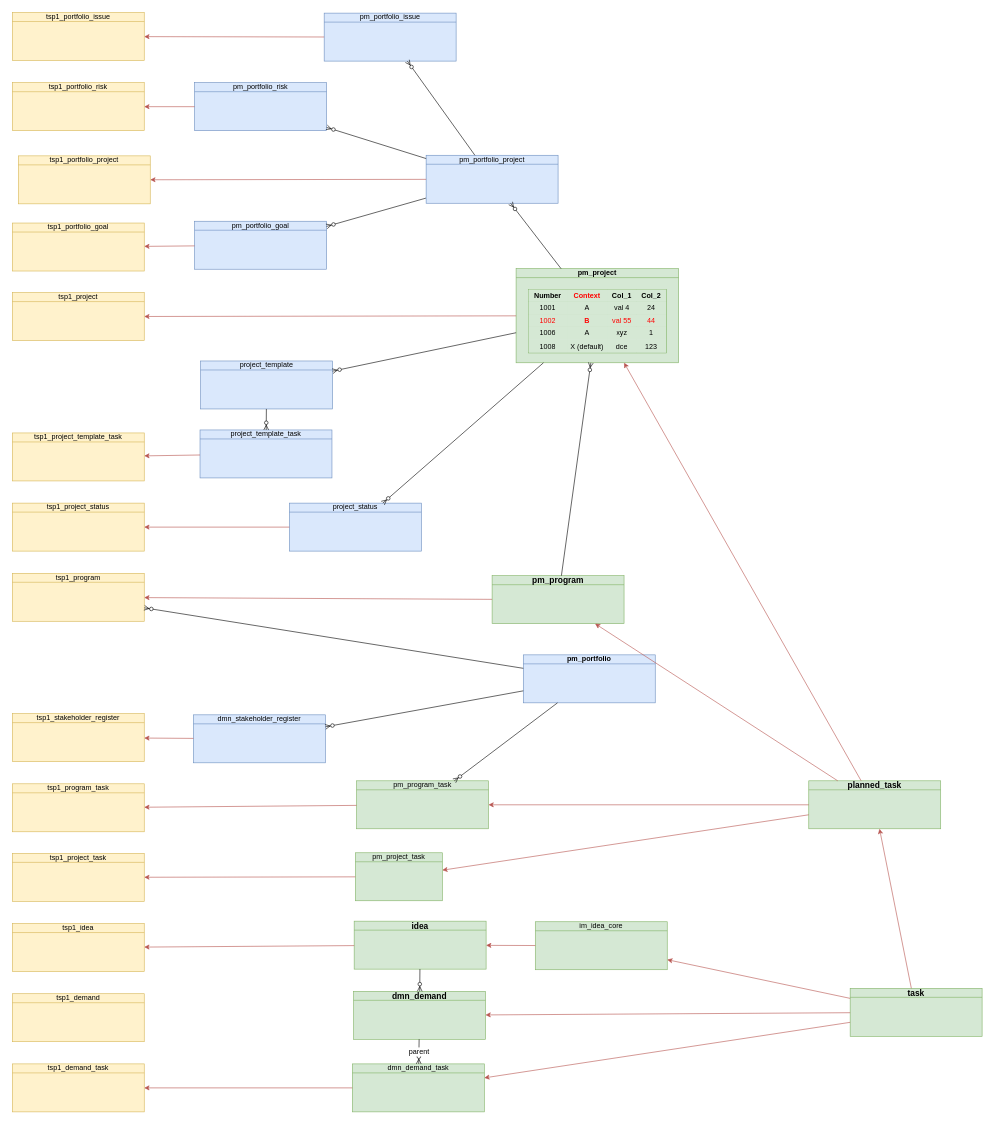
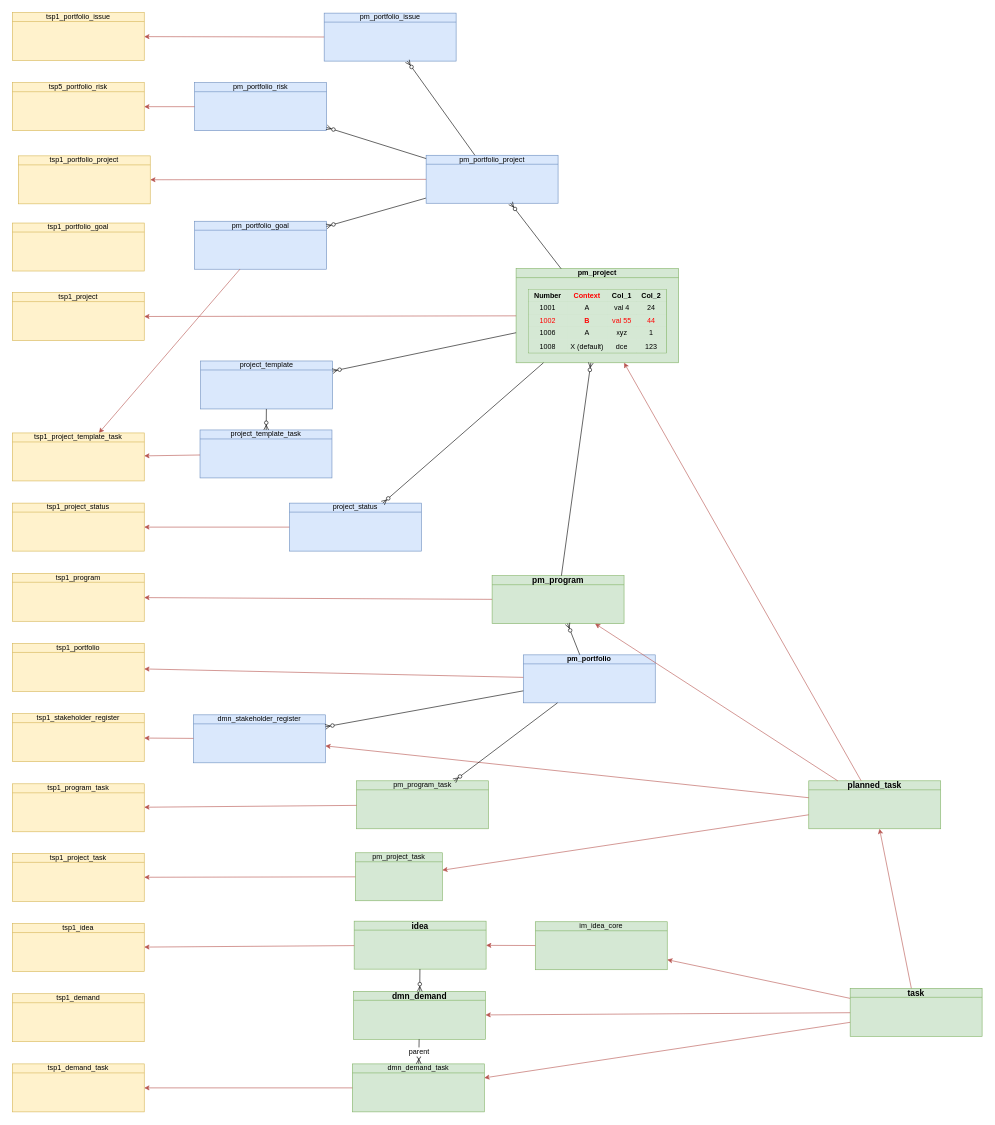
node "tsp1_portfolio_risk": label "tsp1_portfolio_risk" -> "tsp5_portfolio_risk"
edge "pm_portfolio_goal" -> "tsp1_portfolio_goal": now "pm_portfolio_goal" -> "tsp1_project_template_task"
edge "pm_portfolio" -> "tsp1_program": now "pm_portfolio" -> "pm_program"
node "tsp1_portfolio": added
edge "pm_portfolio" -> "tsp1_portfolio": added
edge "planned_task" -> "pm_program_task": now "planned_task" -> "dmn_stakeholder_register"
